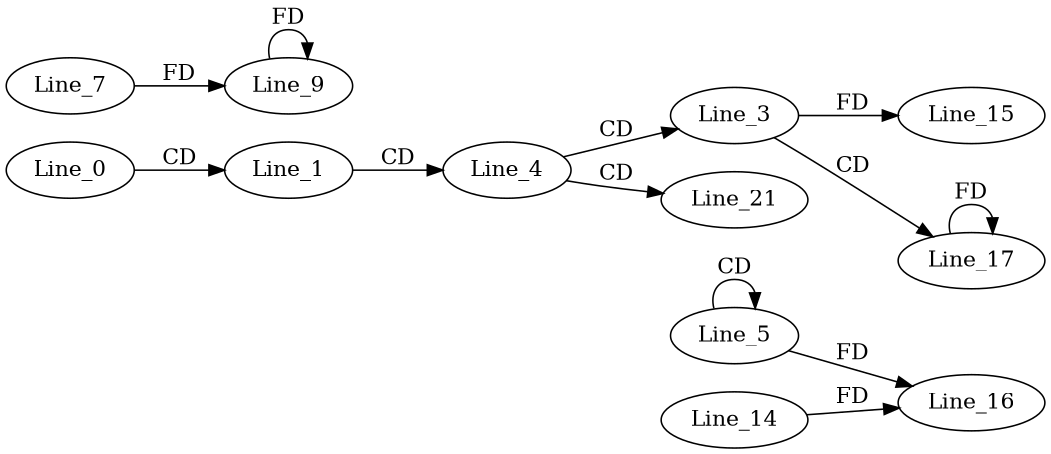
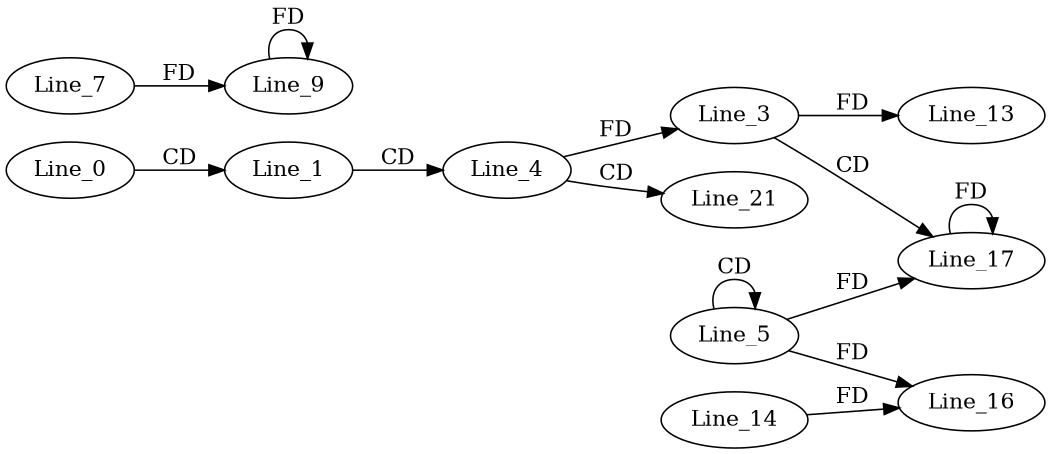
node "Line_15": label "Line_15" -> "Line_13"
edge "Line_4" -> "Line_3": label "CD" -> "FD"
edge "Line_5" -> "Line_17": added, label "FD"
